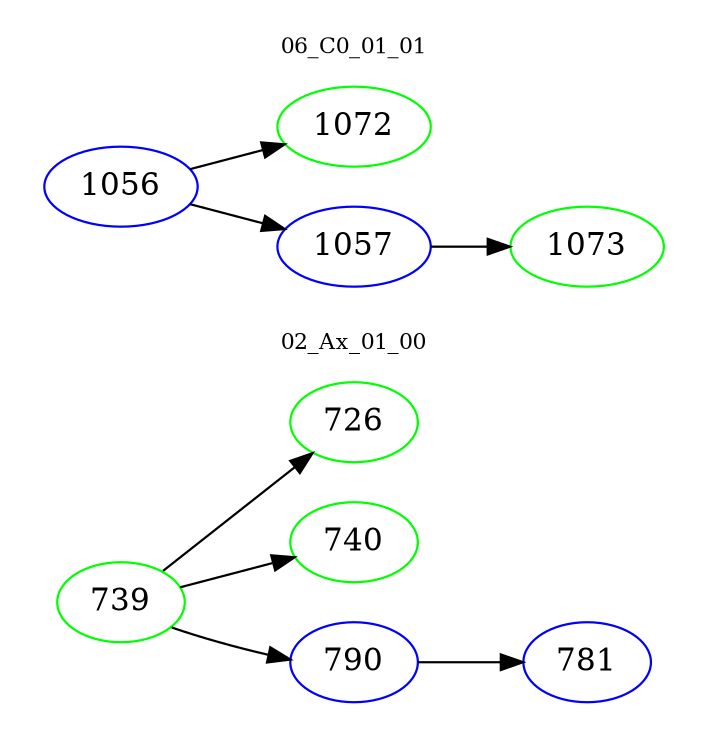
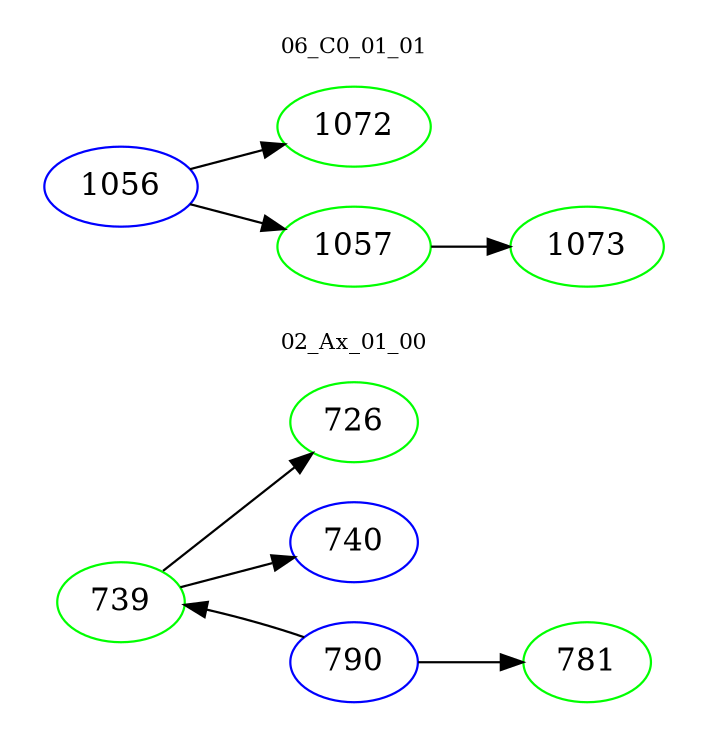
node "1057": color blue -> green
node "740": color green -> blue
edge "739" -> "790": reversed
node "781": color blue -> green
